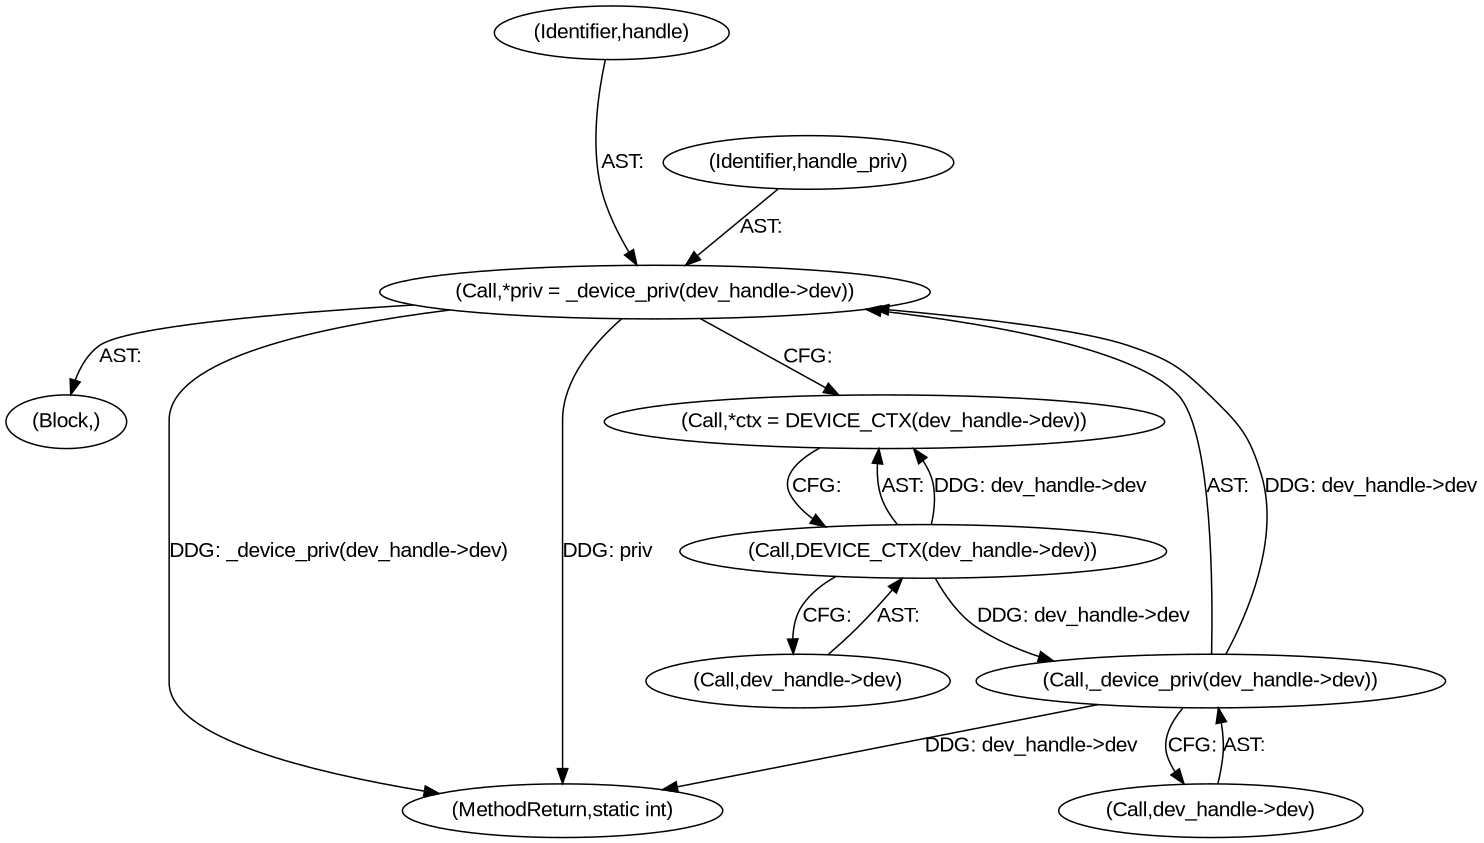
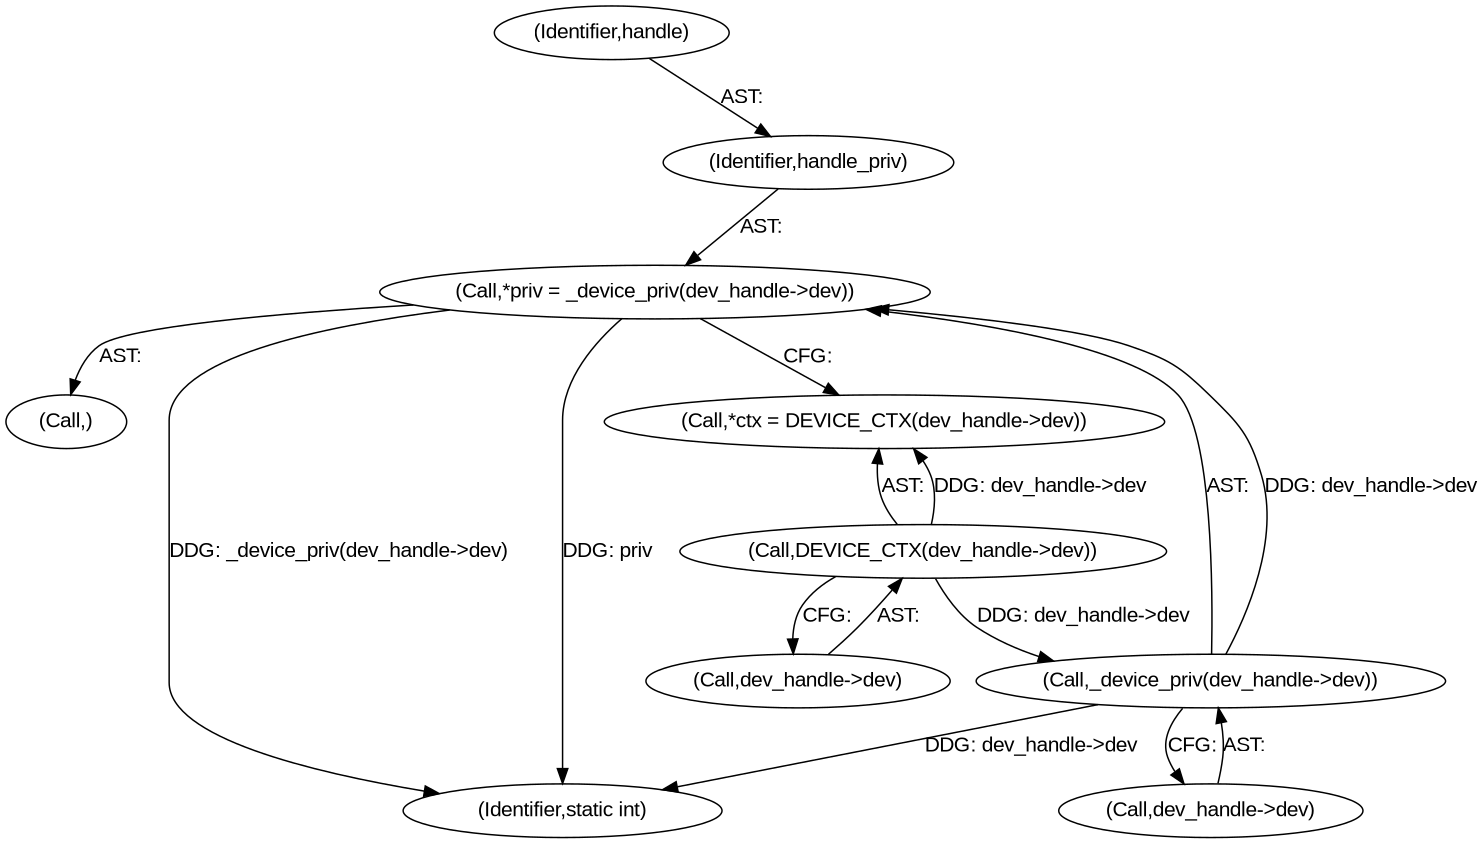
edge "(Identifier,handle)" -> "(Call,*priv = _device_priv(dev_handle->dev))": now "(Identifier,handle)" -> "(Identifier,handle_priv)"
node "(Block,)": label "(Block,)" -> "(Call,)"
edge "(Call,*ctx = DEVICE_CTX(dev_handle->dev))" -> "(Call,DEVICE_CTX(dev_handle->dev))": removed, label "CFG:"
node "(MethodReturn,static int)": label "(MethodReturn,static int)" -> "(Identifier,static int)"
